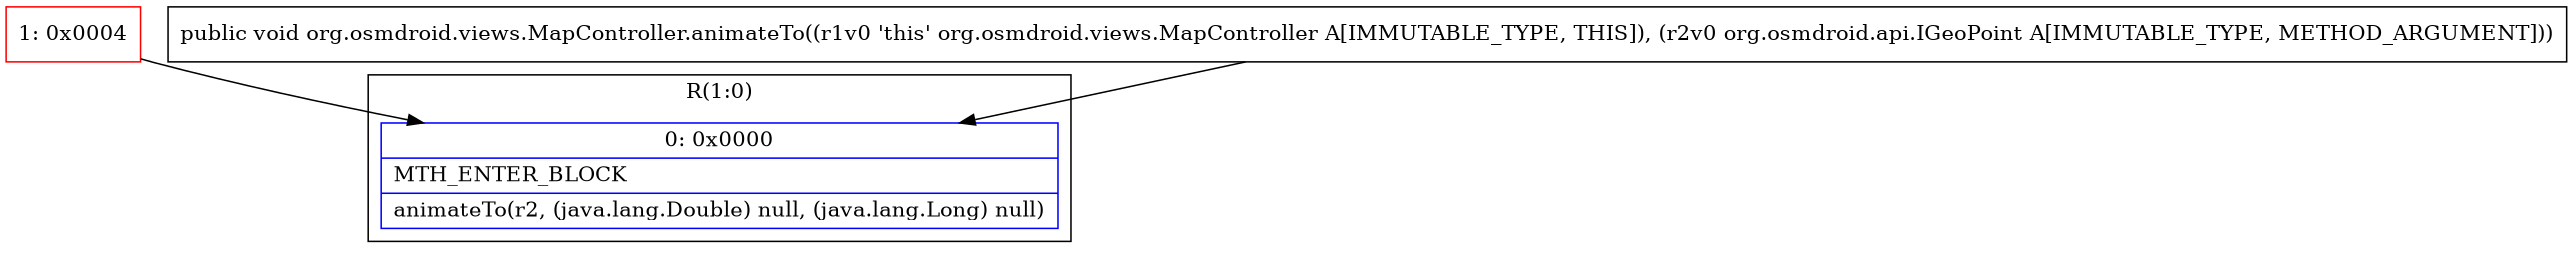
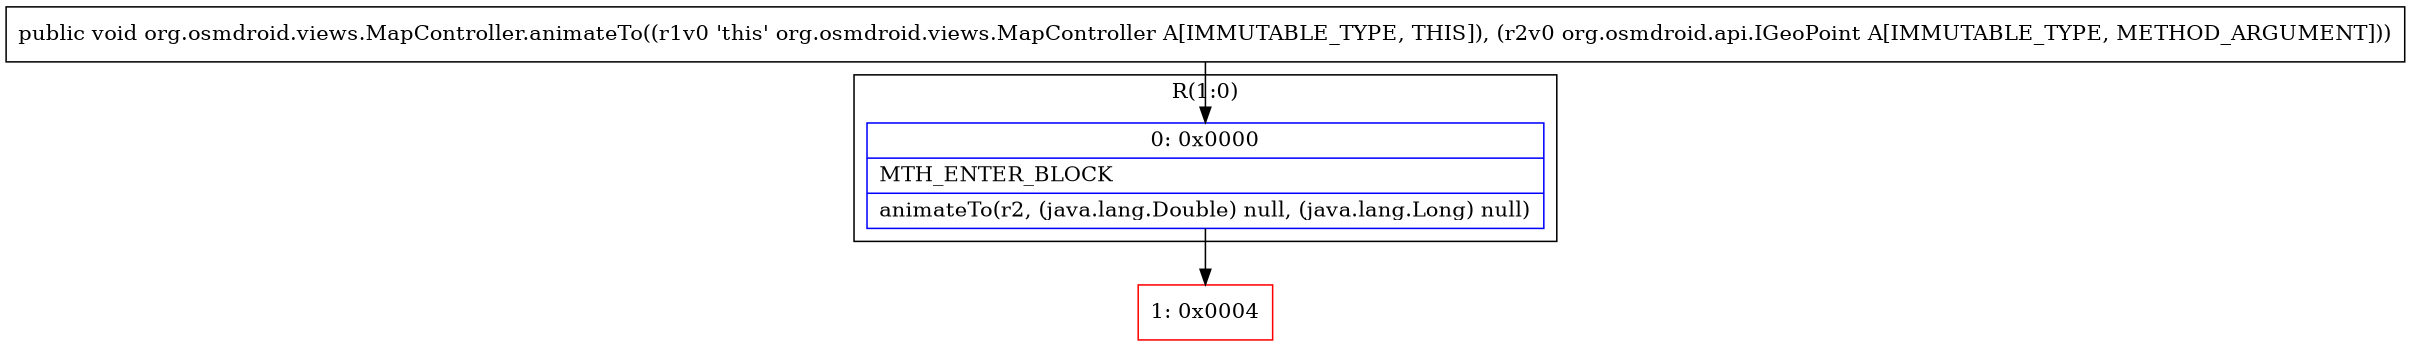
edge "1: 0x0004" -> "0: 0x0000": reversed
